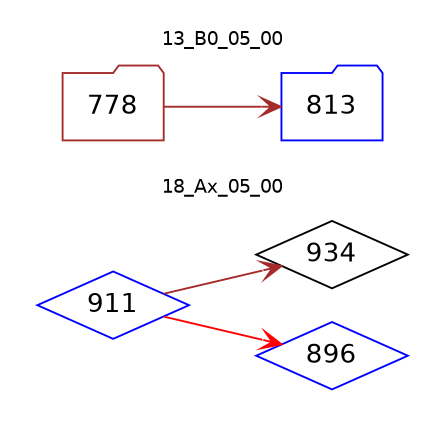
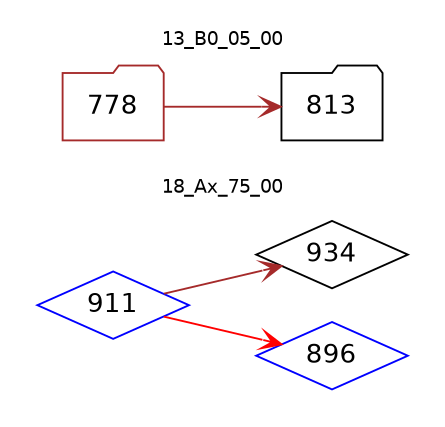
node "813": color blue -> black
cluster "18_Ax_05_00": label "18_Ax_05_00" -> "18_Ax_75_00"
